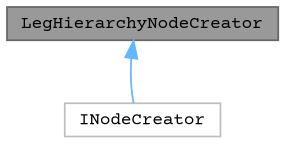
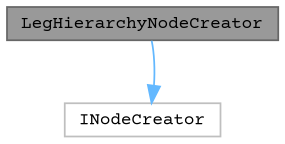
edge "INodeCreator" -> "LegHierarchyNodeCreator": reversed
